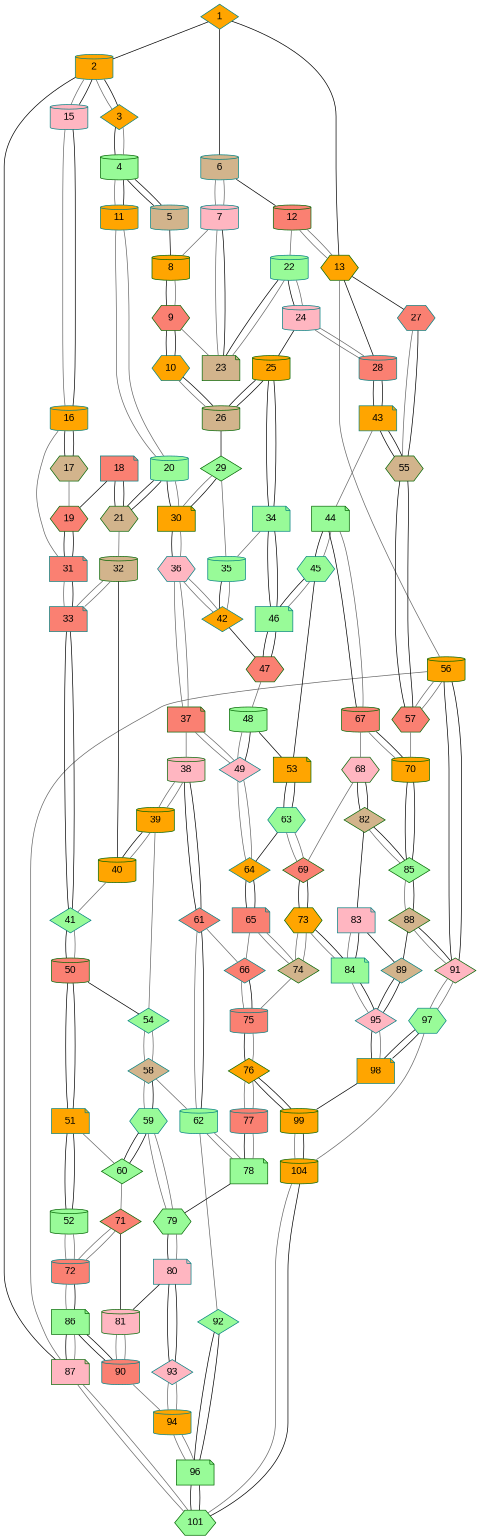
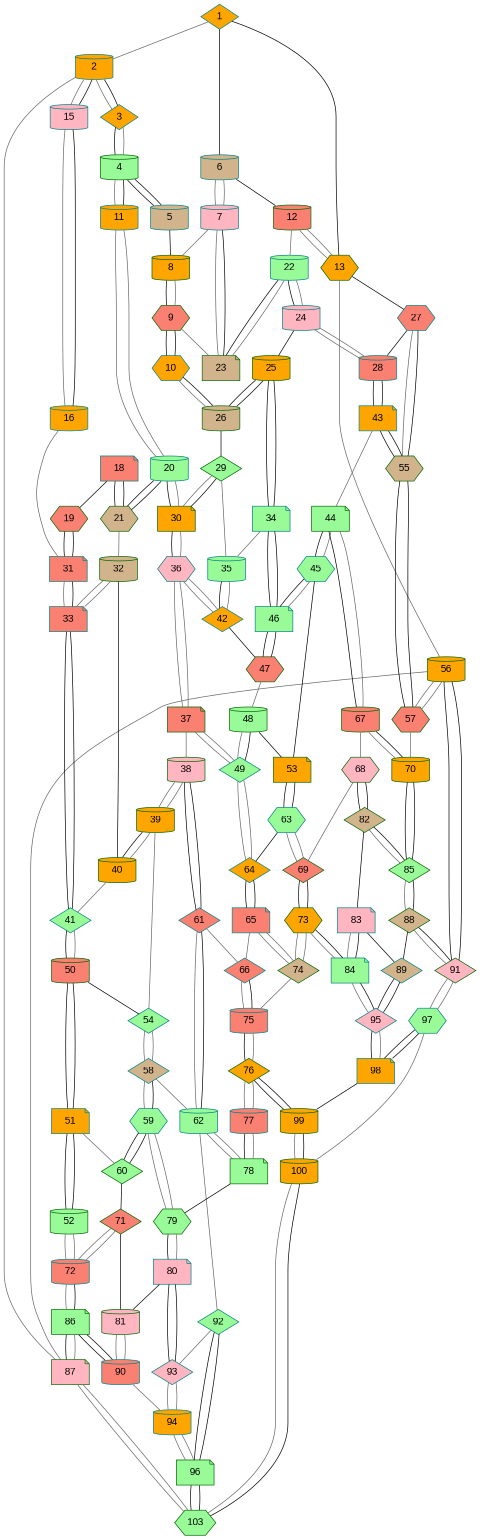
edge "1" -- "2": color black -> gray40
edge "13" -- "28": now "27" -- "28"
node "17": removed
edge "2" -- "87": color black -> gray40
node "49": fillcolor lightpink -> palegreen
node "104": label "104" -> "100"
edge "60" -- "71": color gray40 -> black
edge "92" -- "93": added
node "101": label "101" -> "103"
